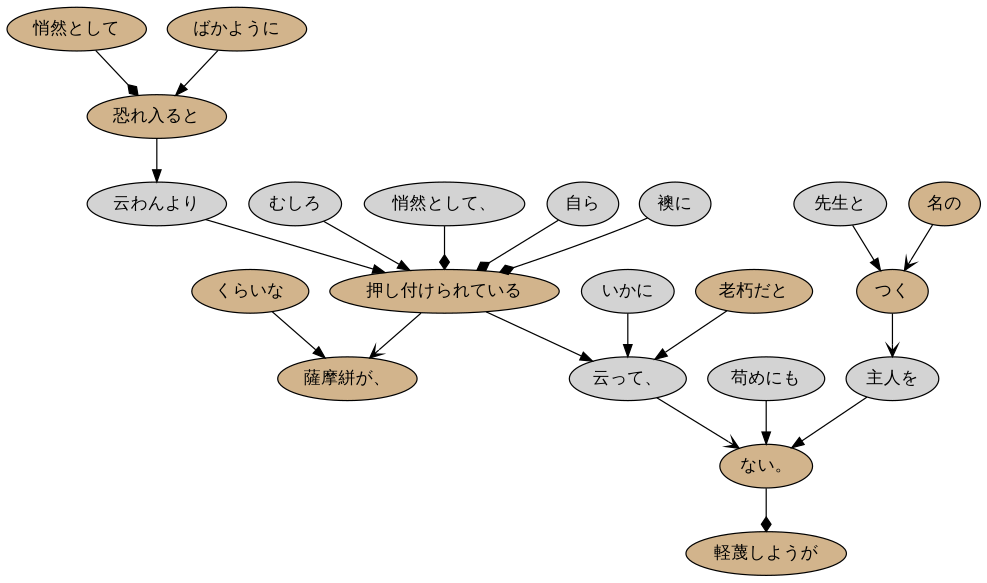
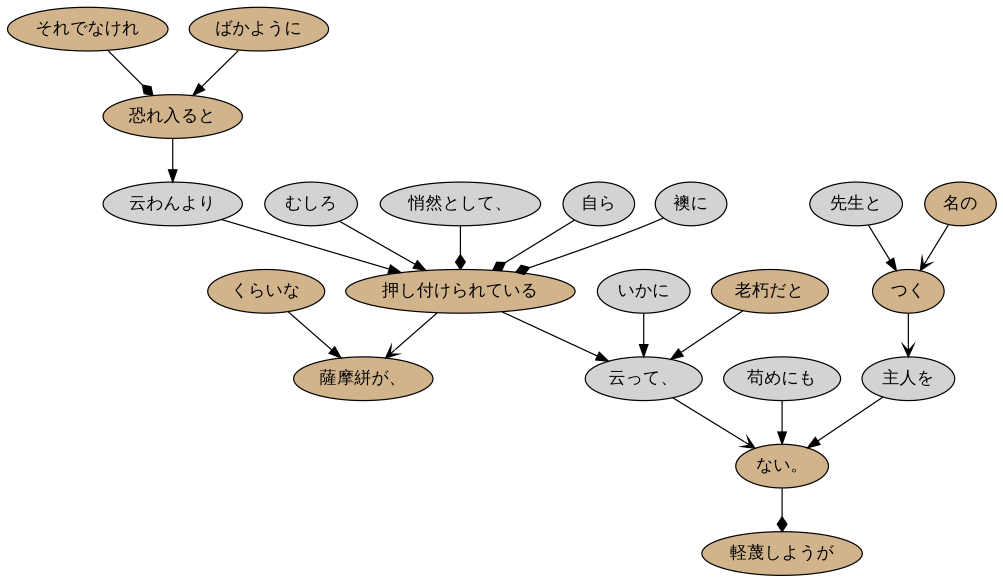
node "悄然として": label "悄然として" -> "それでなけれ"
